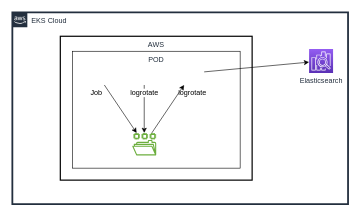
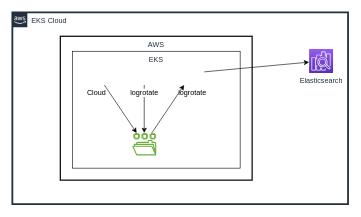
node "POD": label "POD" -> "EKS"
node "Job": label "Job" -> "Cloud"
